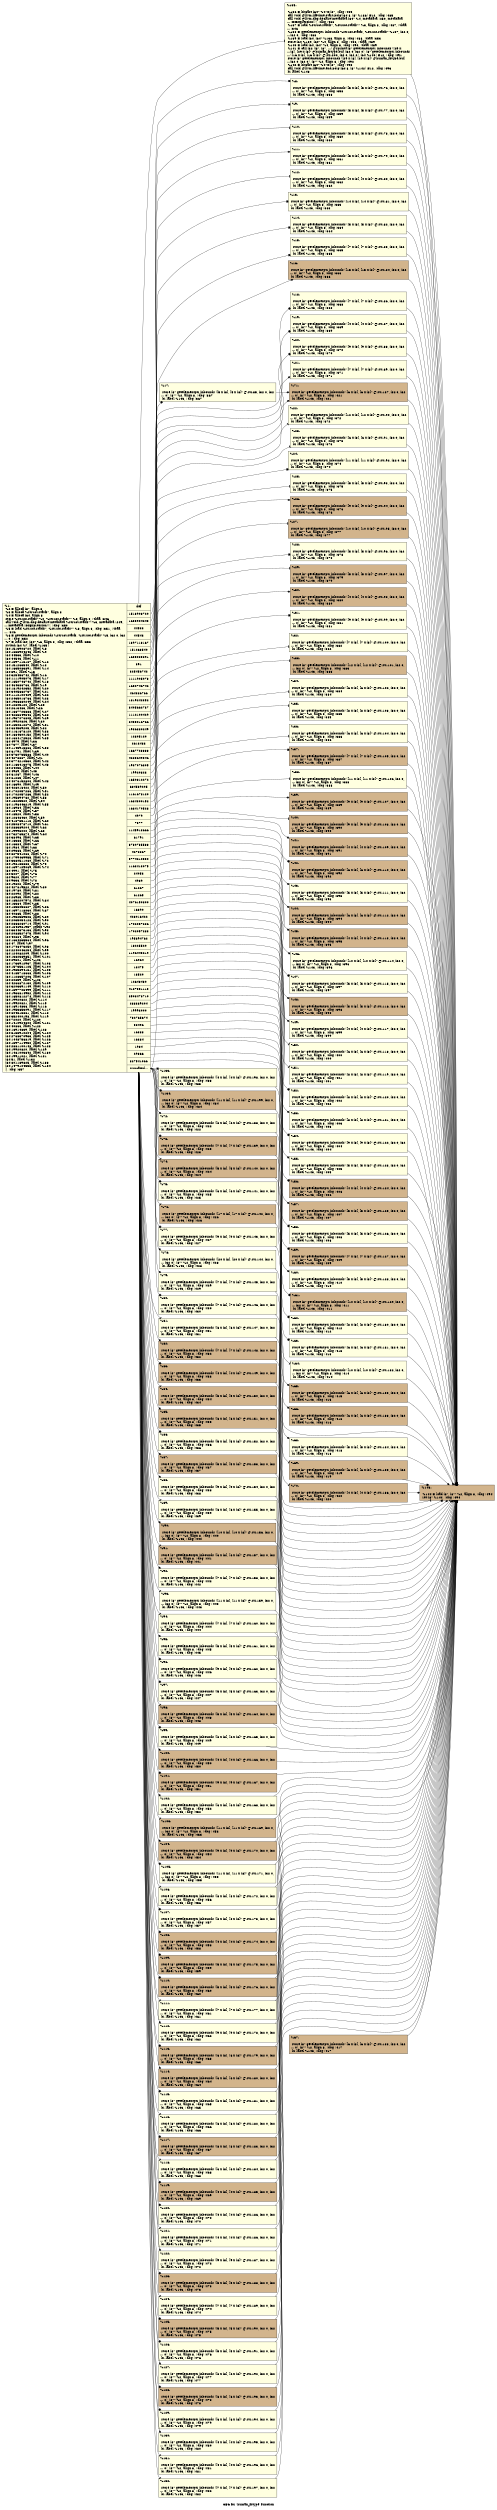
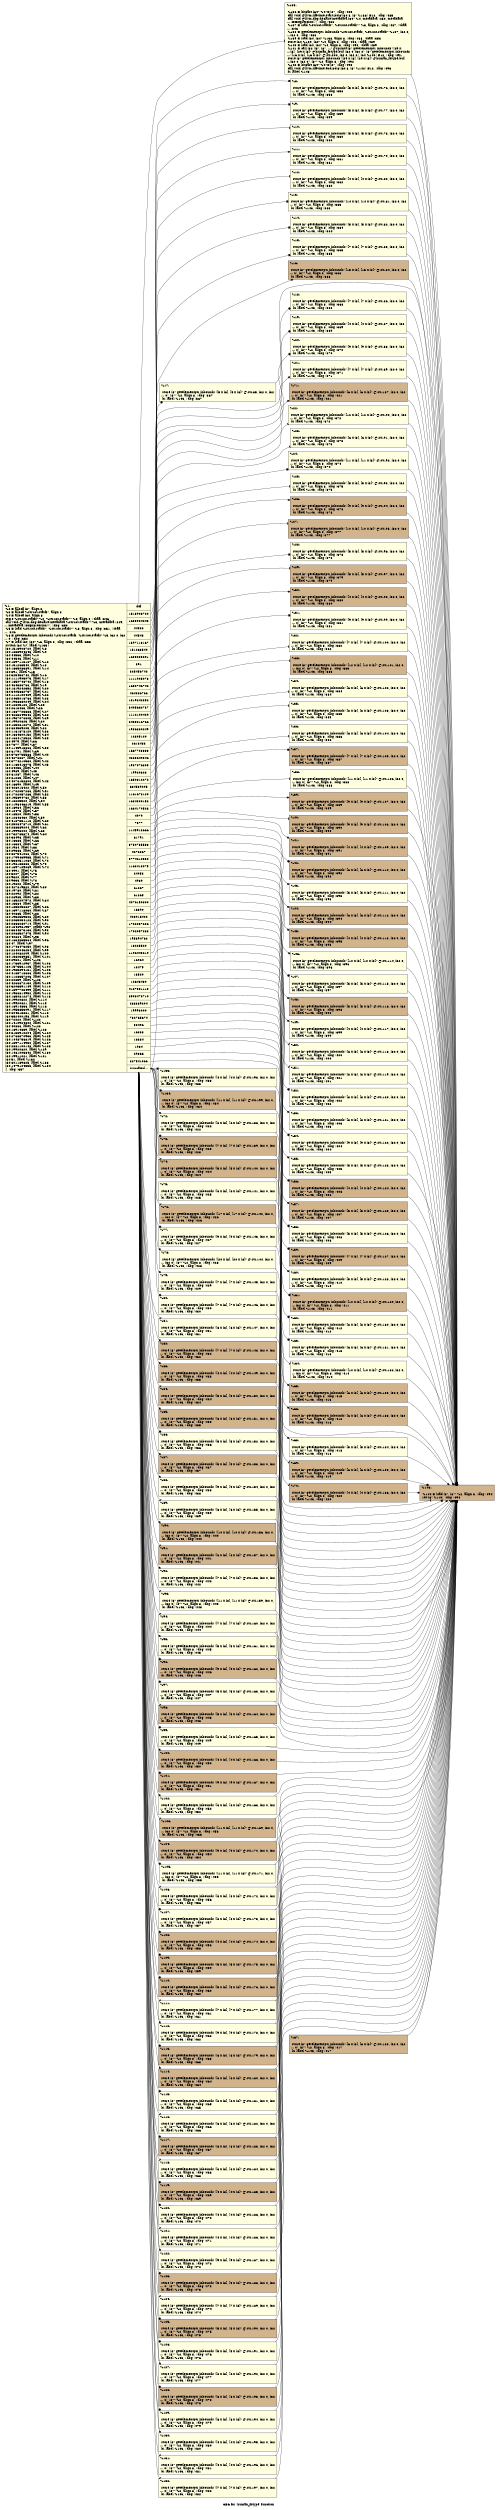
edge "%17:" -> "%71:": now "%17:" -> "%143:"
edge "%1:" -> "%75:": removed
edge "%1:" -> "%83:": arrowhead box -> diamond
node "%96:": fillcolor lightyellow -> tan
